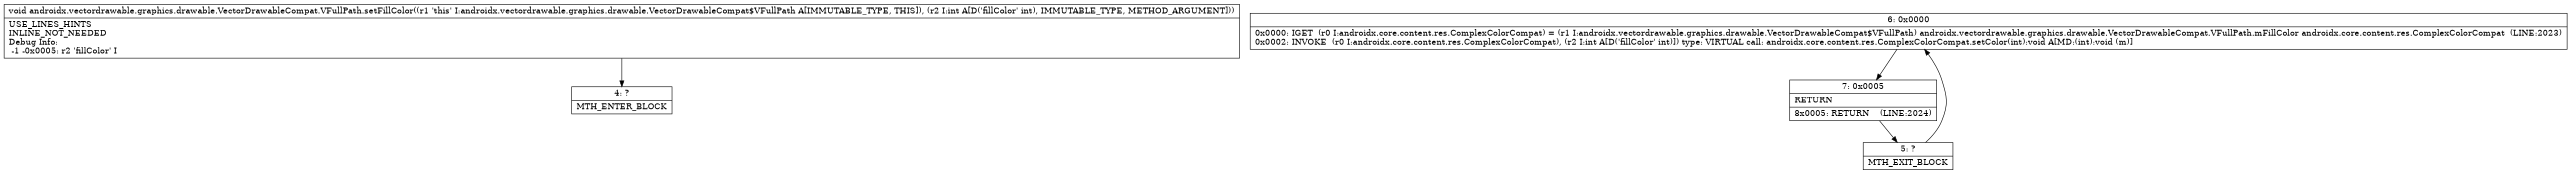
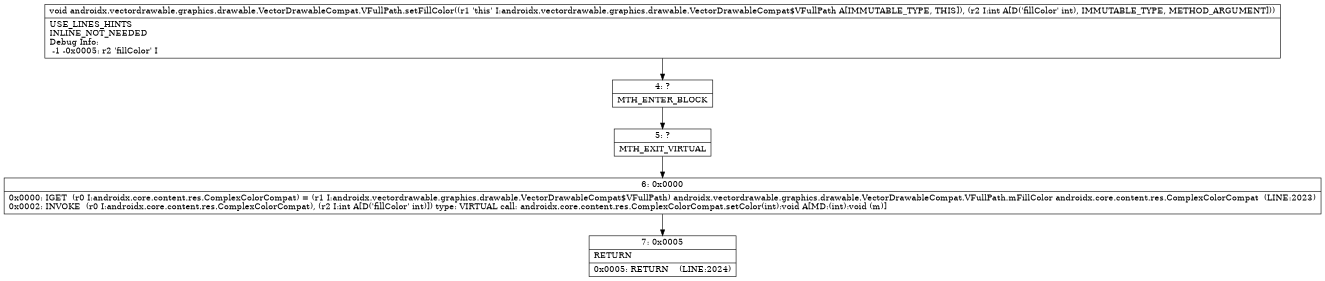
node "7: 0x0005": text "8x0005: RETURN    (LINE:2024)" -> "0x0005: RETURN    (LINE:2024)"
edge "7: 0x0005" -> "5: ?": now "4: ?" -> "5: ?"
node "5: ?": text "MTH_EXIT_BLOCK" -> "MTH_EXIT_VIRTUAL"
